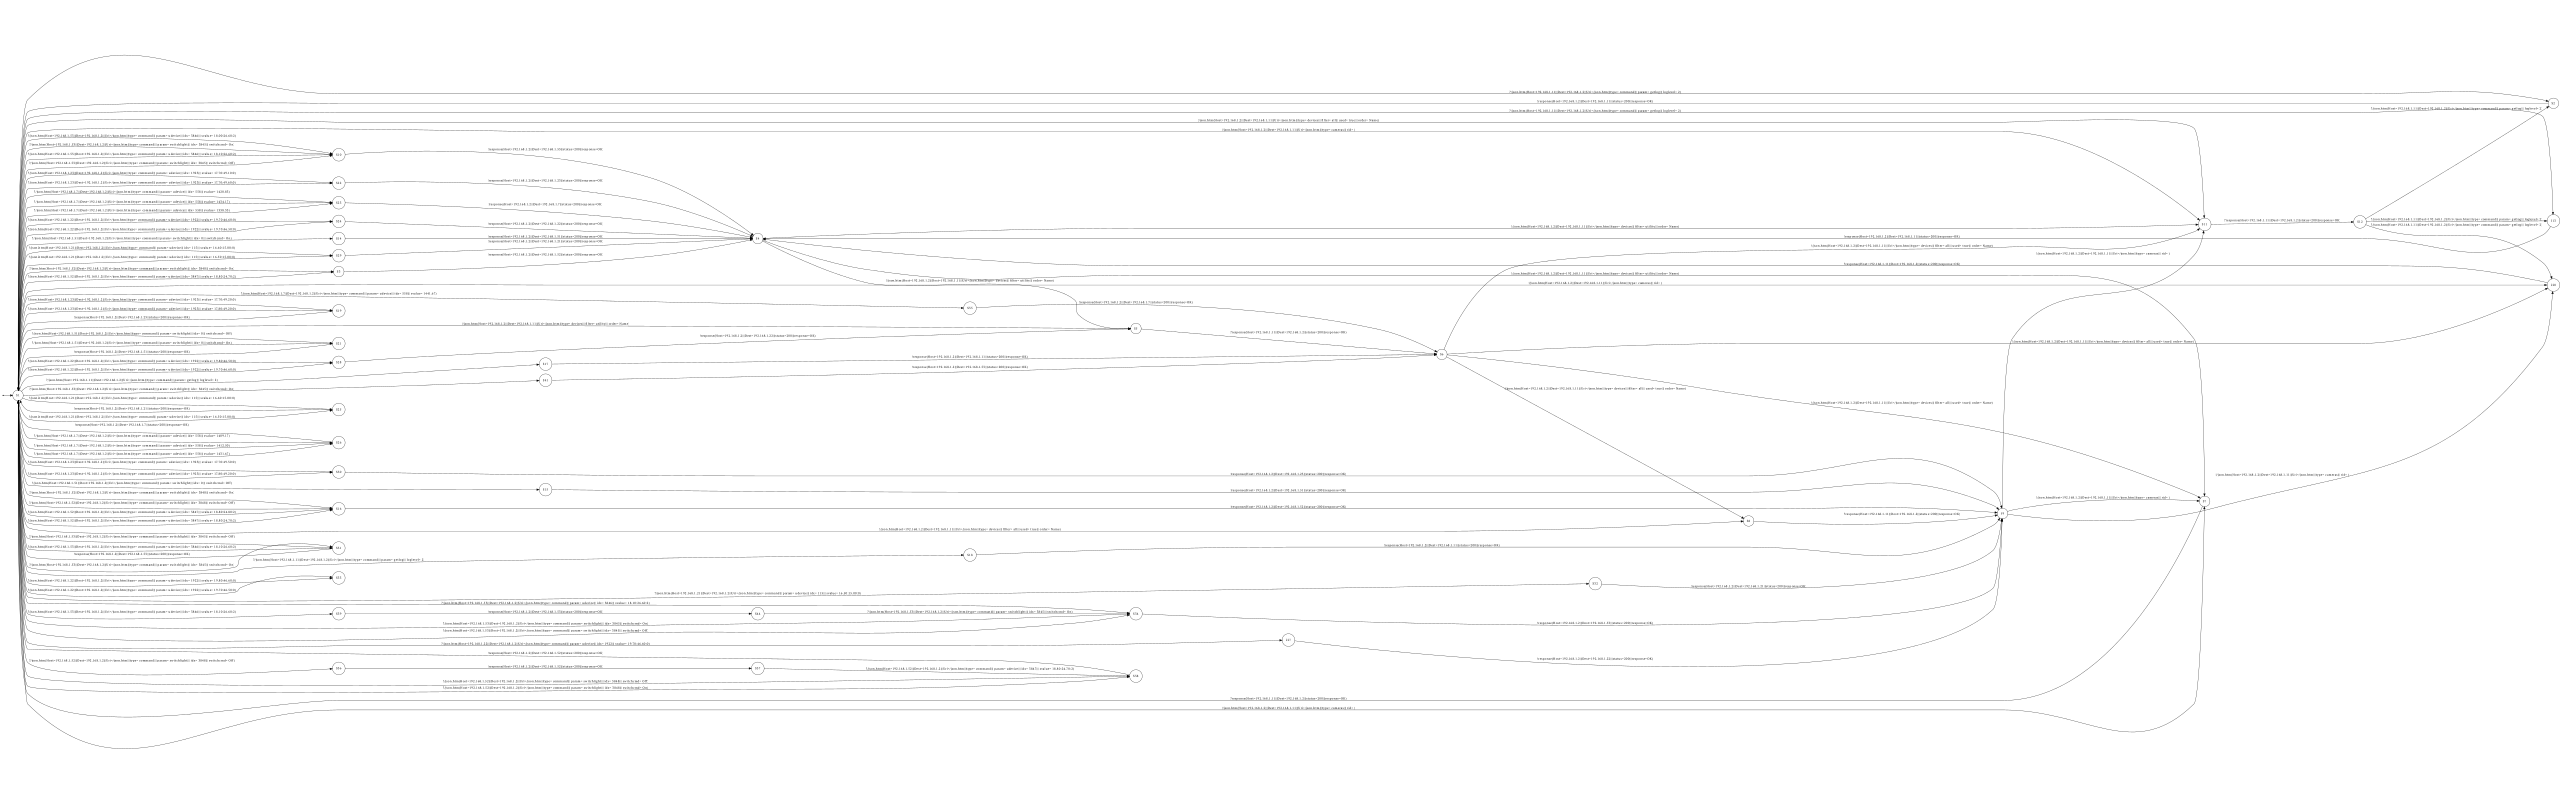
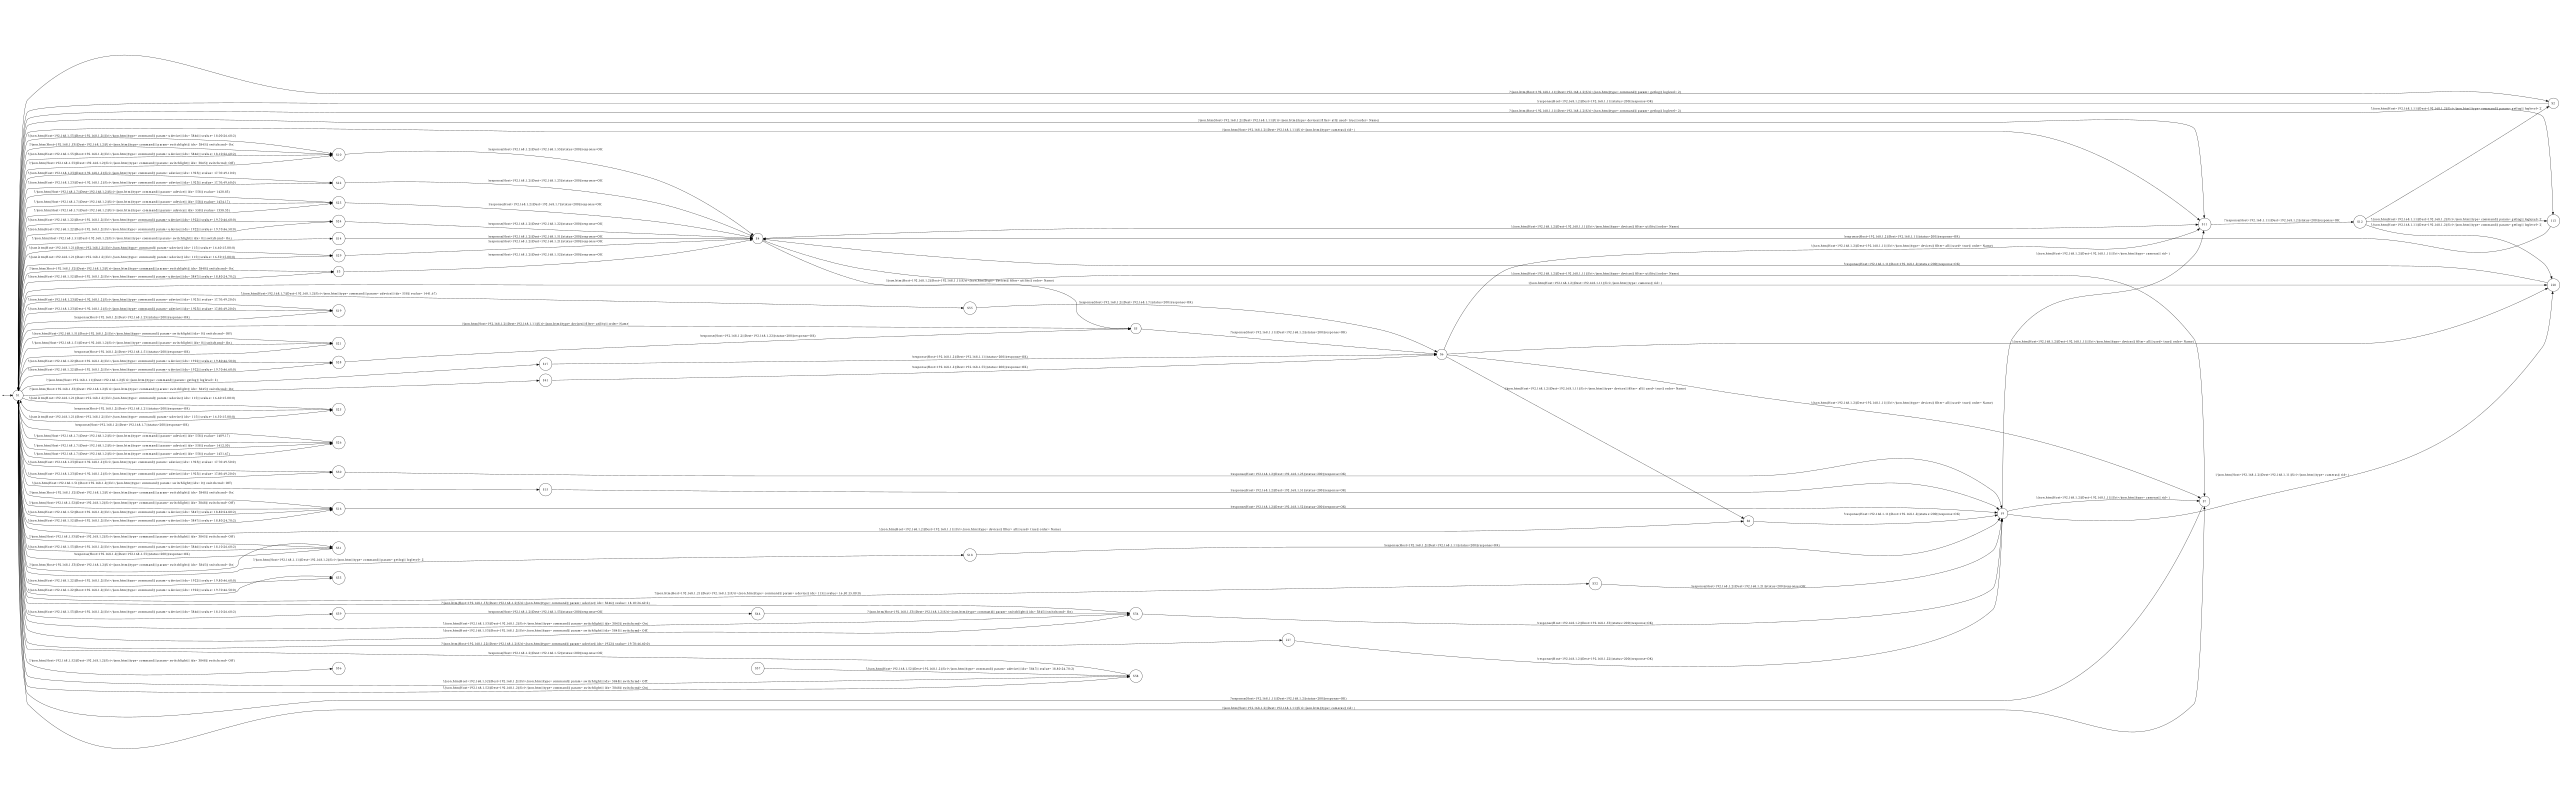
edge "S36" -> "S37": removed, label "!response(Host=192.168.1.2|||Dest=192.168.1.52|||status=200|||response=OK)"
